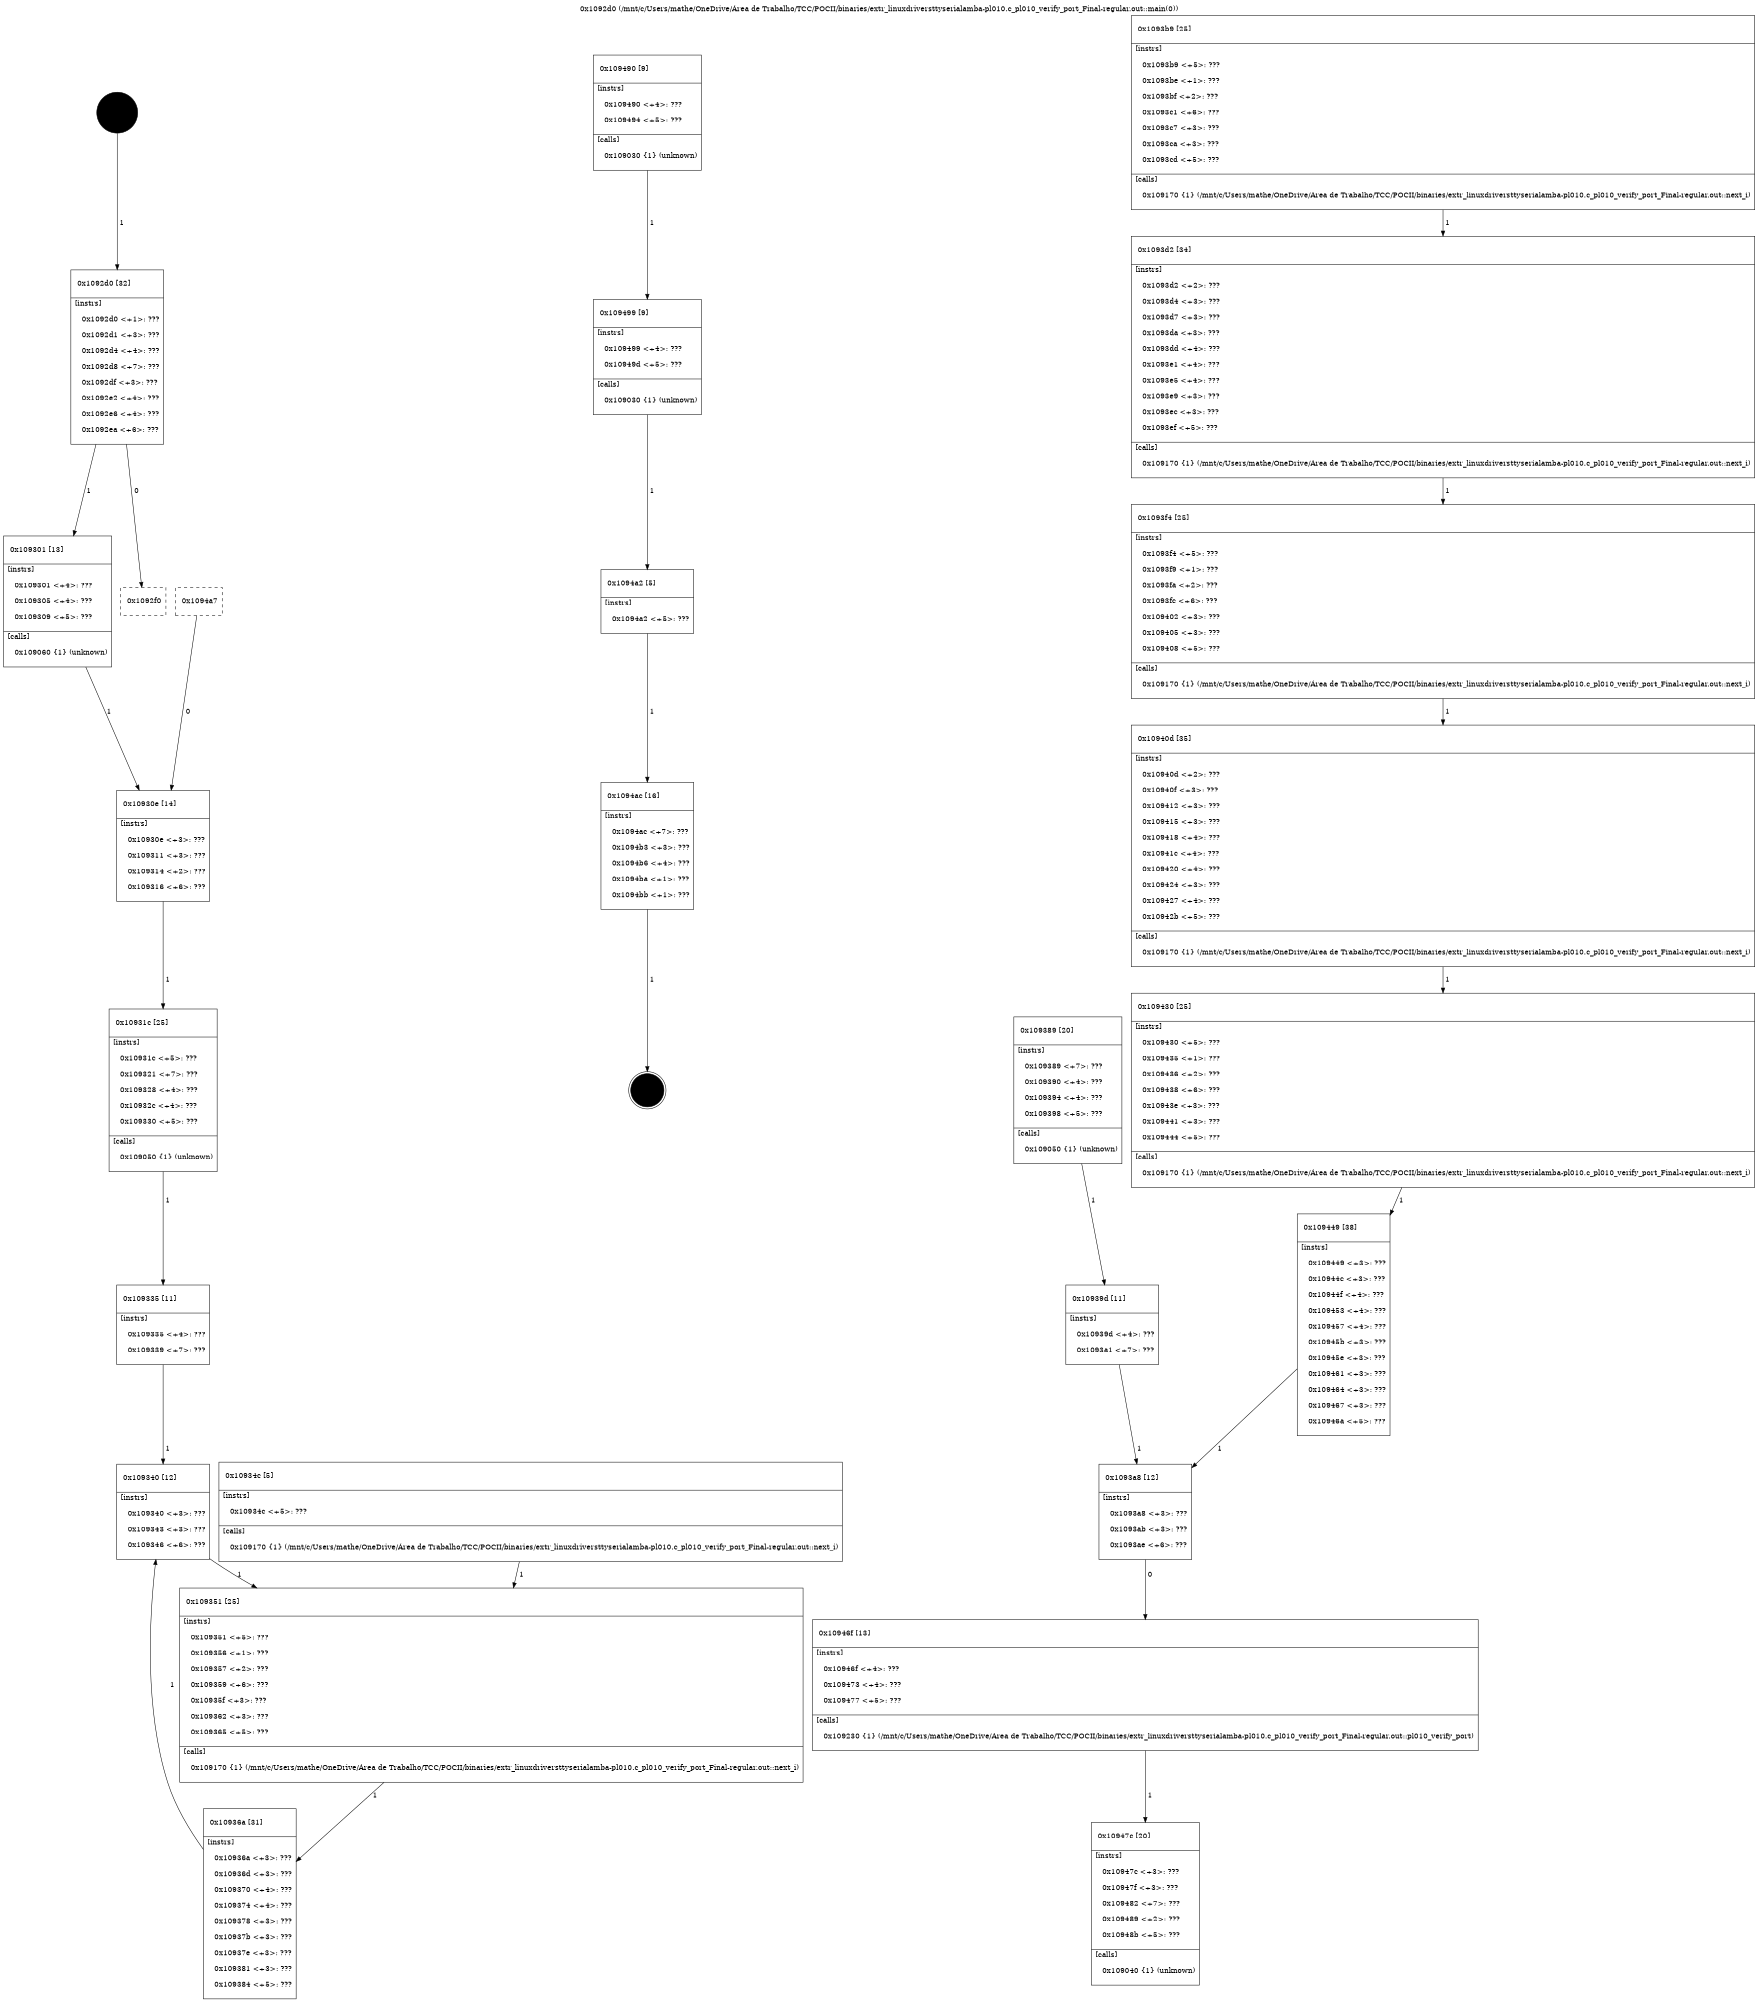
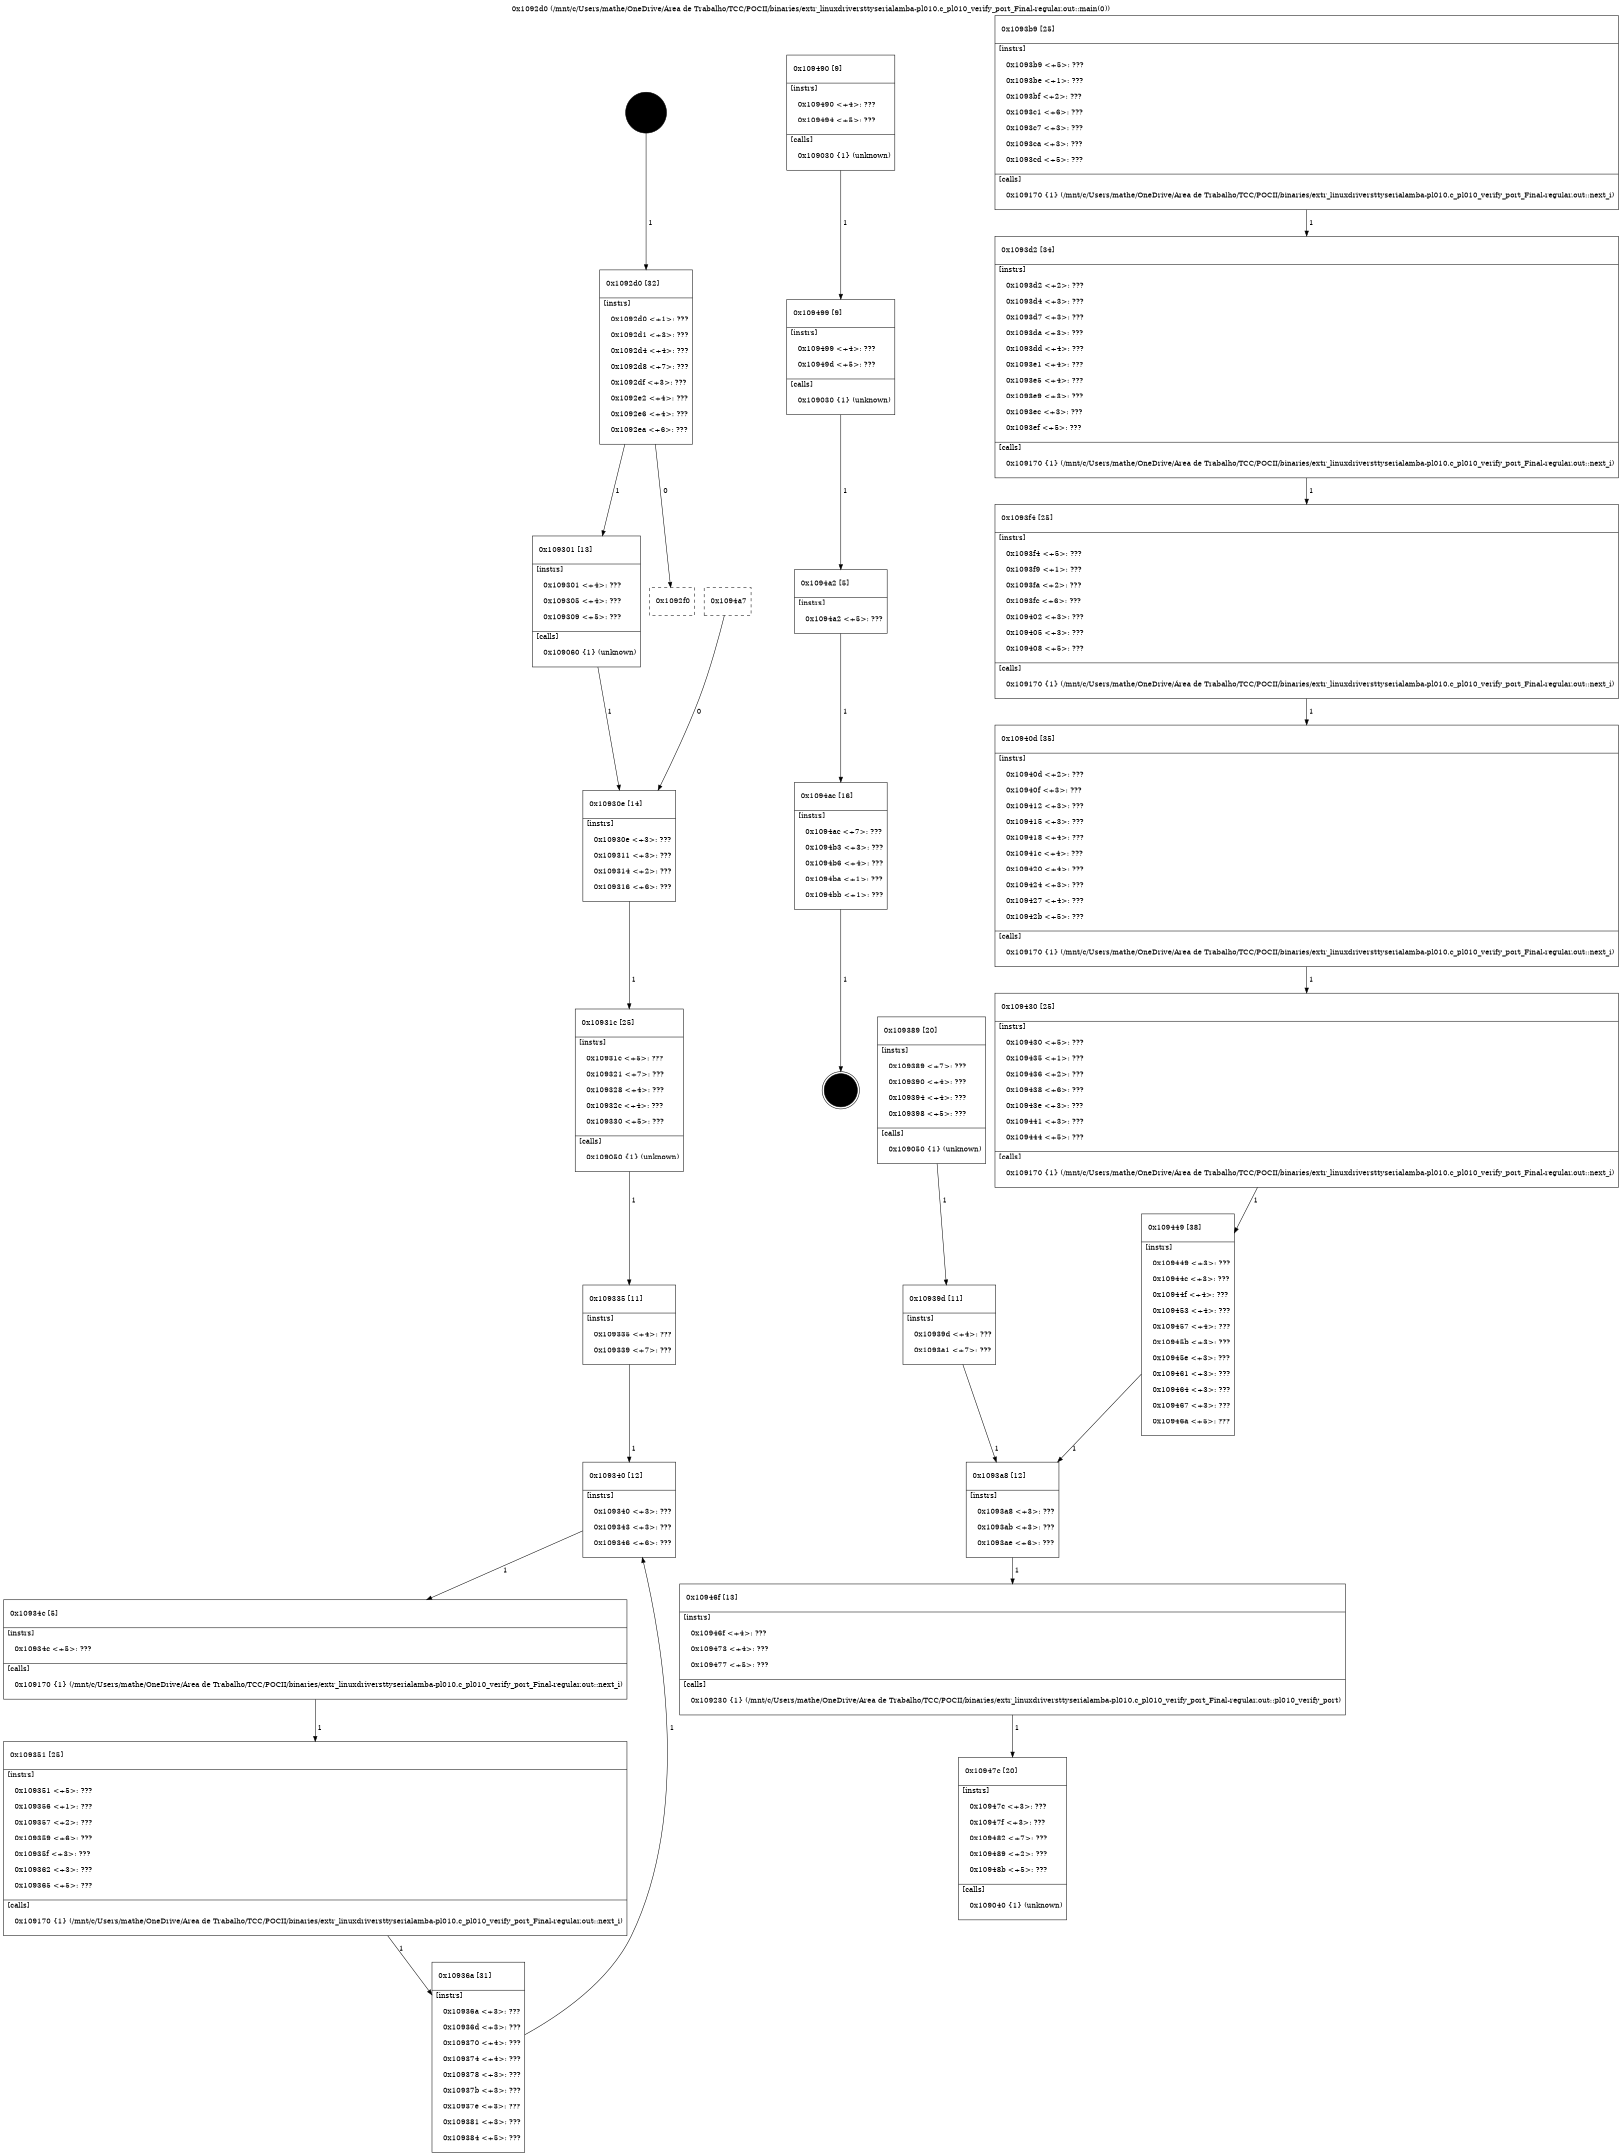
edge "0x109340 [12]" -> "0x109351 [25]": now "0x109340 [12]" -> "0x10934c [5]"
edge "0x1093a8 [12]" -> "0x10946f [13]": label " 0" -> " 1"
